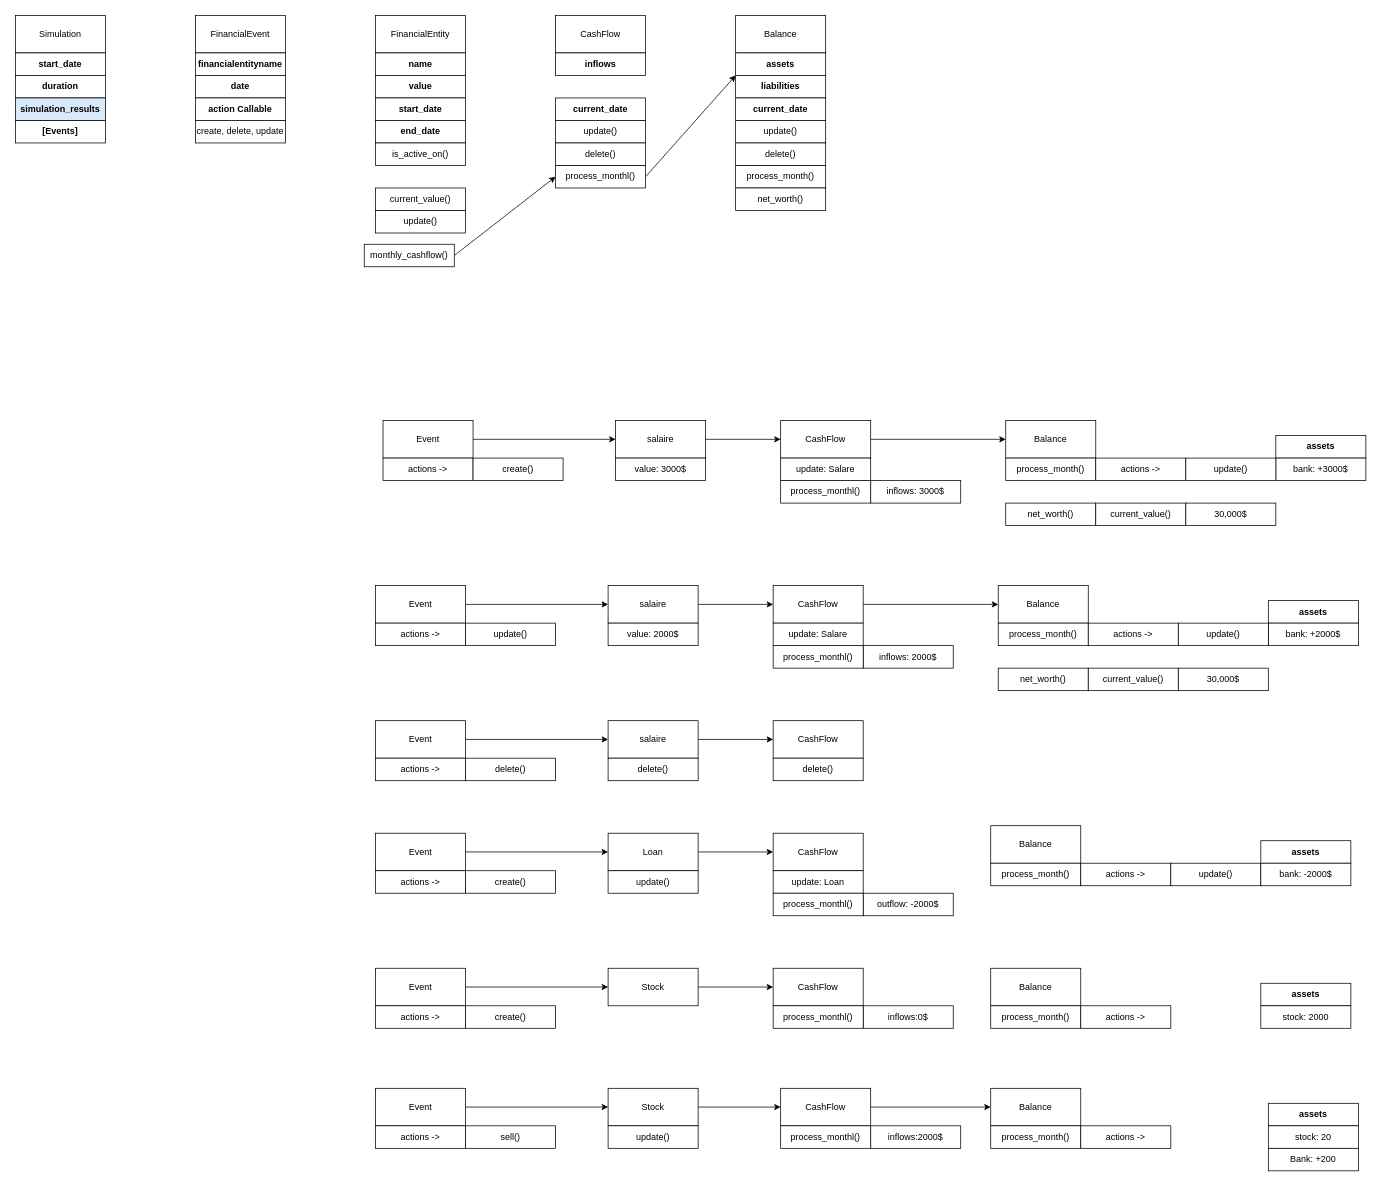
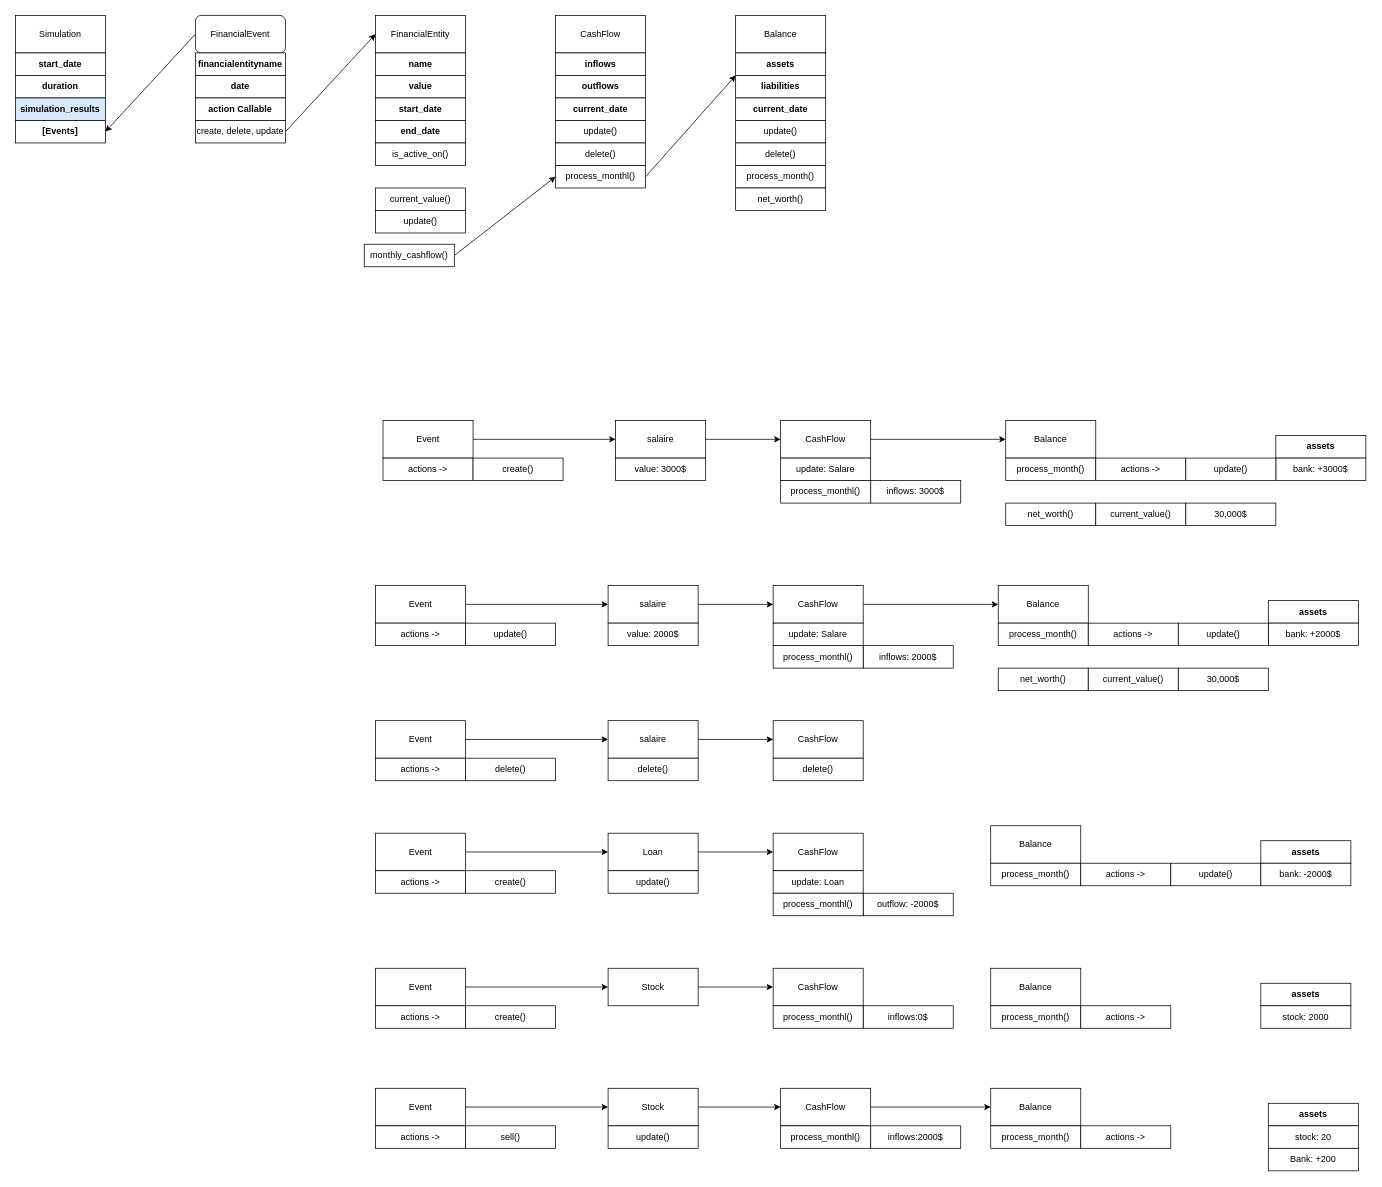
node "FinancialEvent": shape rectangle -> rounded rectangle
edge "FinancialEvent" -> "[Events]": added
edge "create, delete, update" -> "FinancialEntity": added
node "outflows": added
